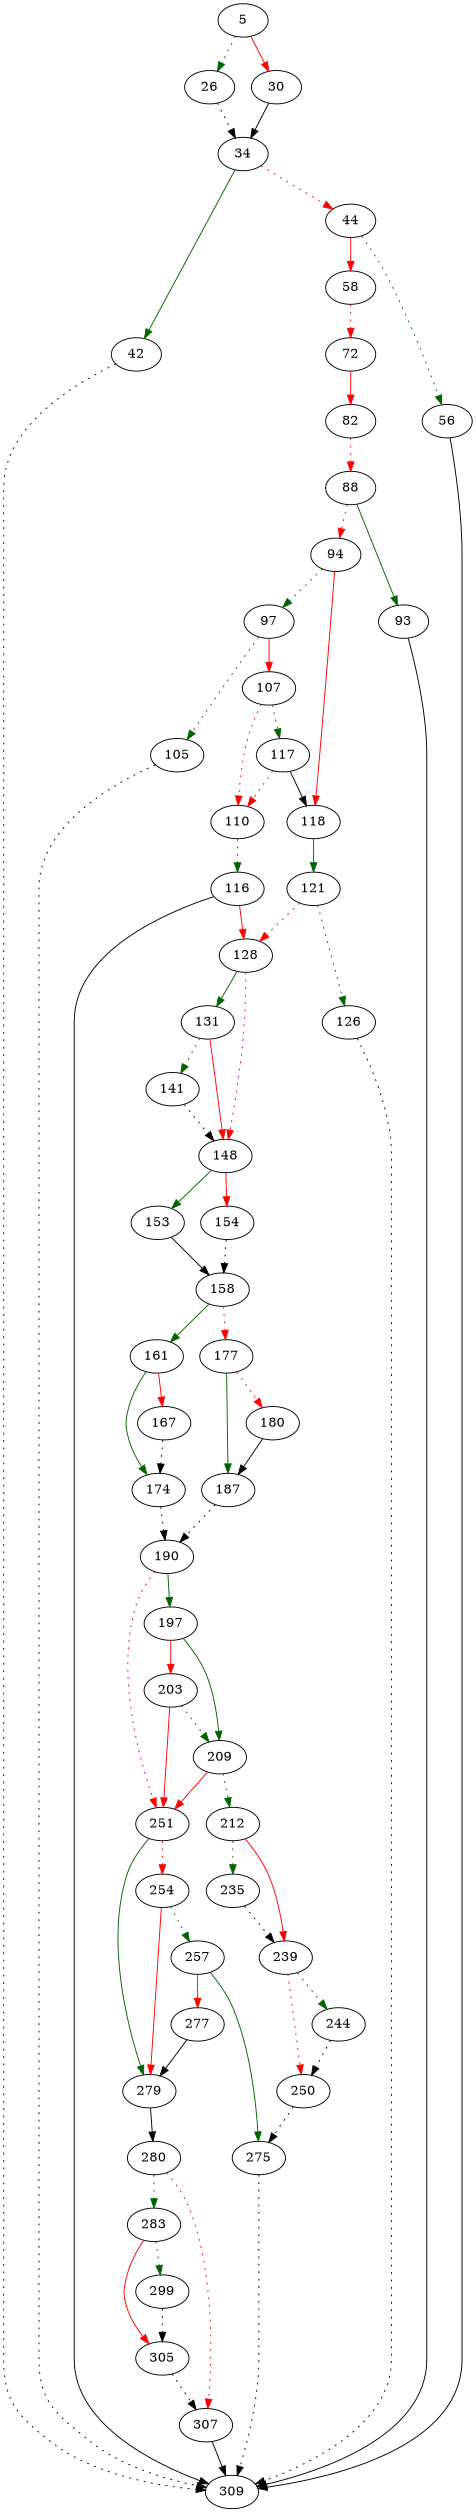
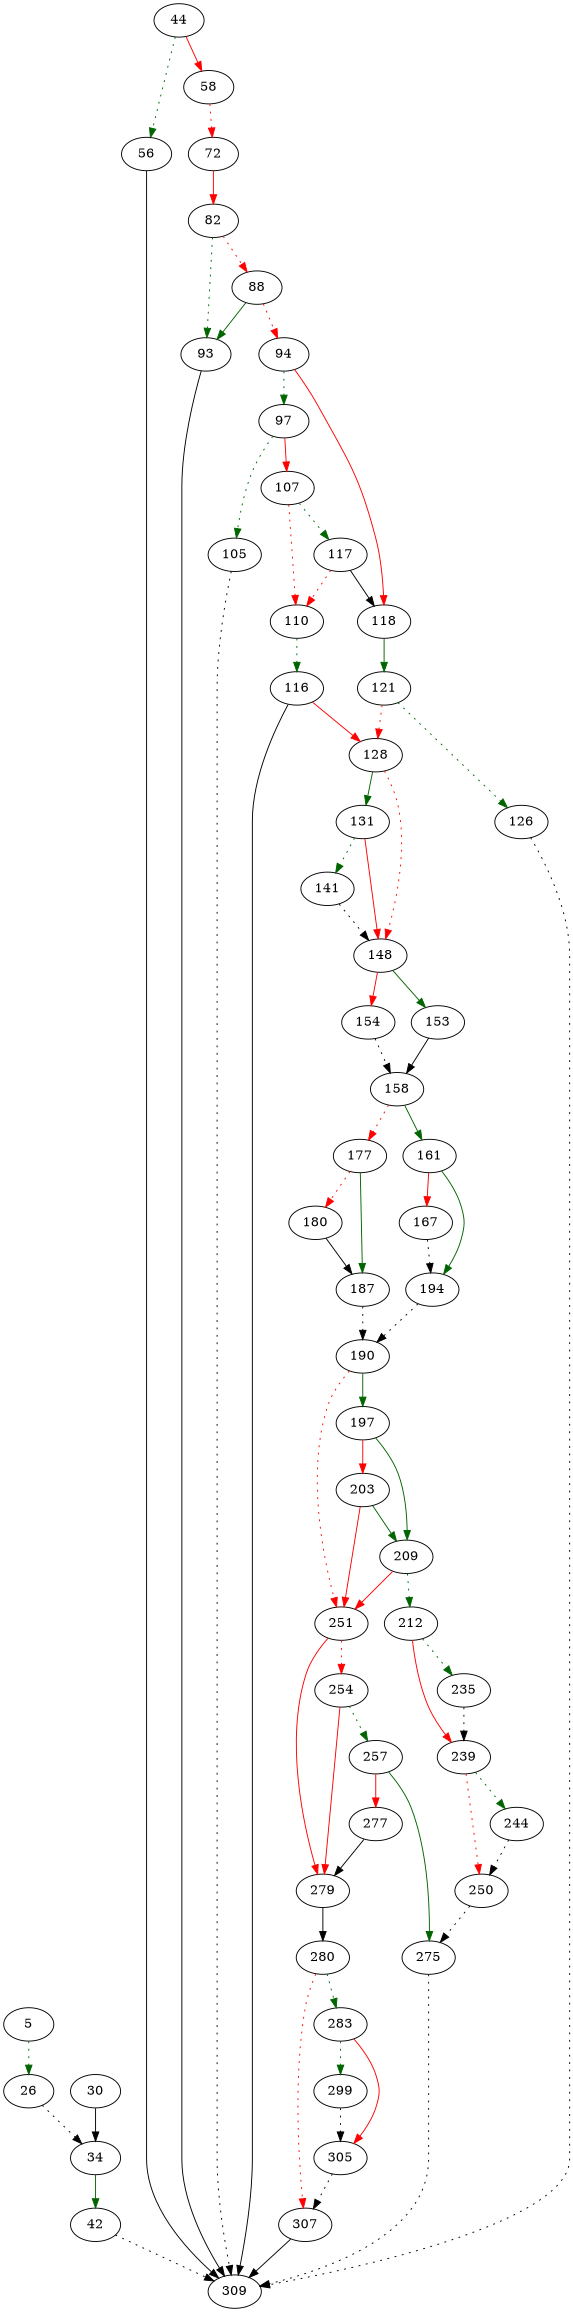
edge "5" -> "30": removed
edge "34" -> "44": removed
edge "82" -> "93": added
node "174": label "174" -> "194"
edge "203" -> "209": style dotted -> solid
edge "251" -> "279": color darkgreen -> red
